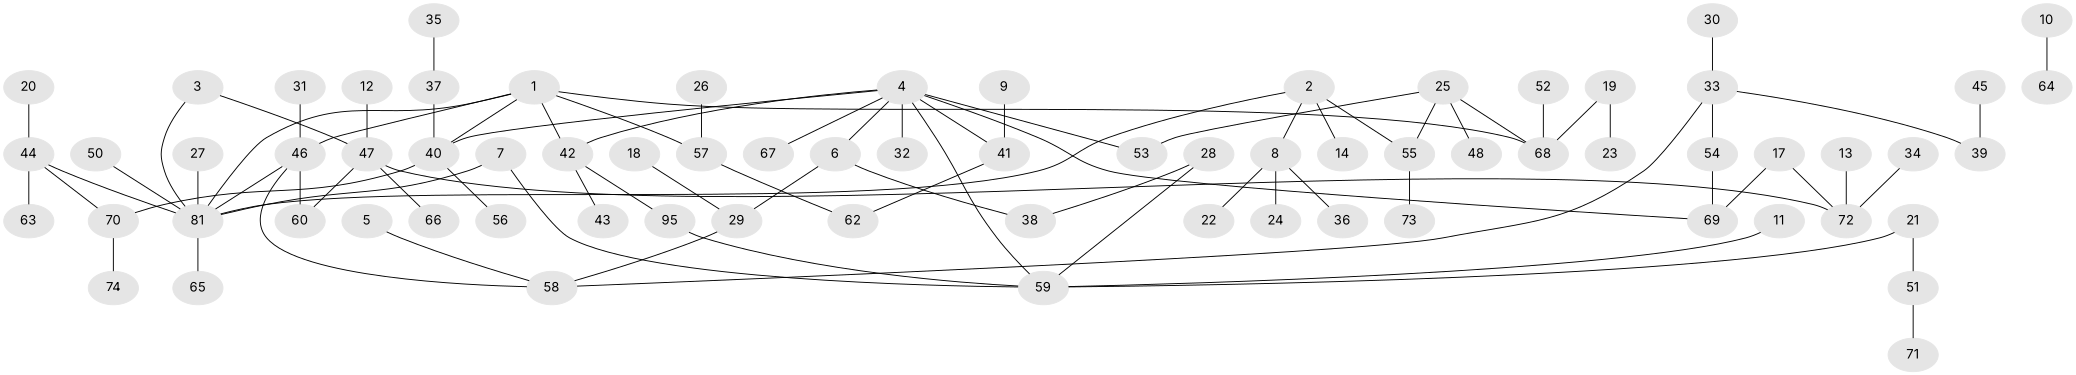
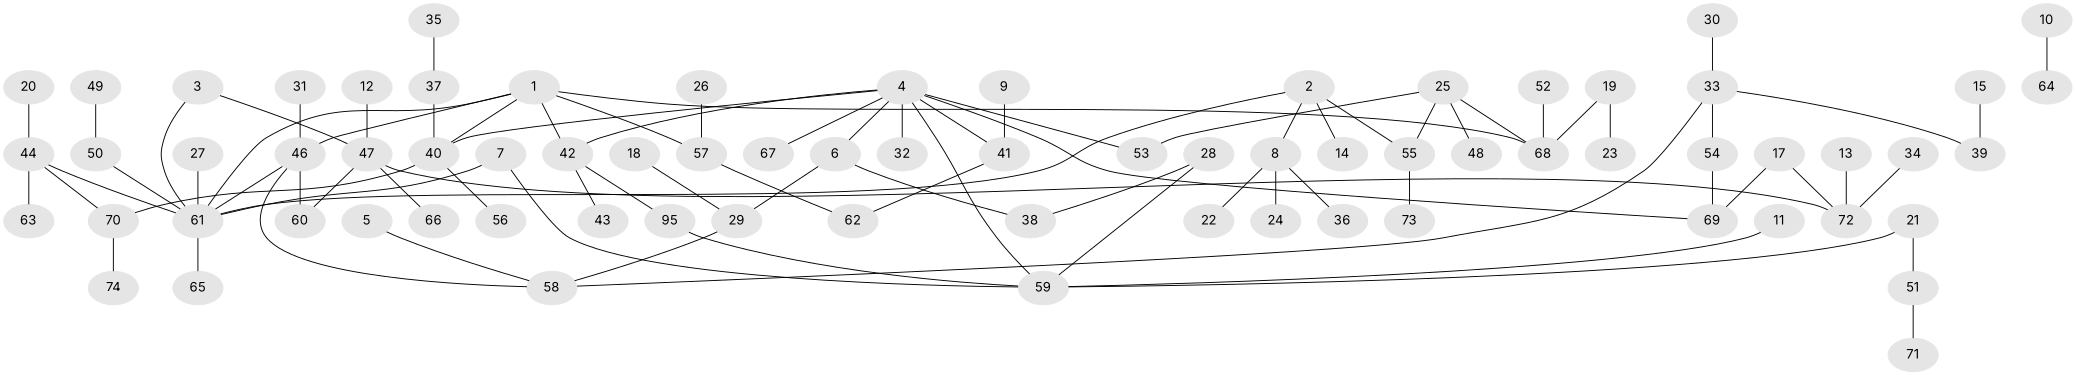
node "49": added
node "45": label "45" -> "15"
node "81": label "81" -> "61"
